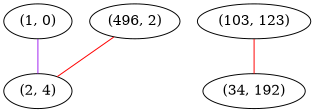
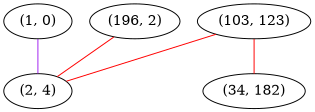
node "(496, 2)": label "(496, 2)" -> "(196, 2)"
edge "(103, 123)" -- "(2, 4)": added
node "(34, 192)": label "(34, 192)" -> "(34, 182)"
